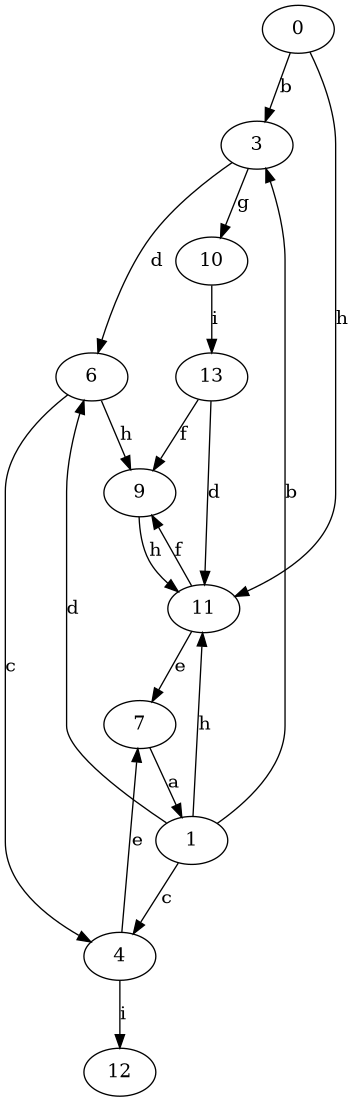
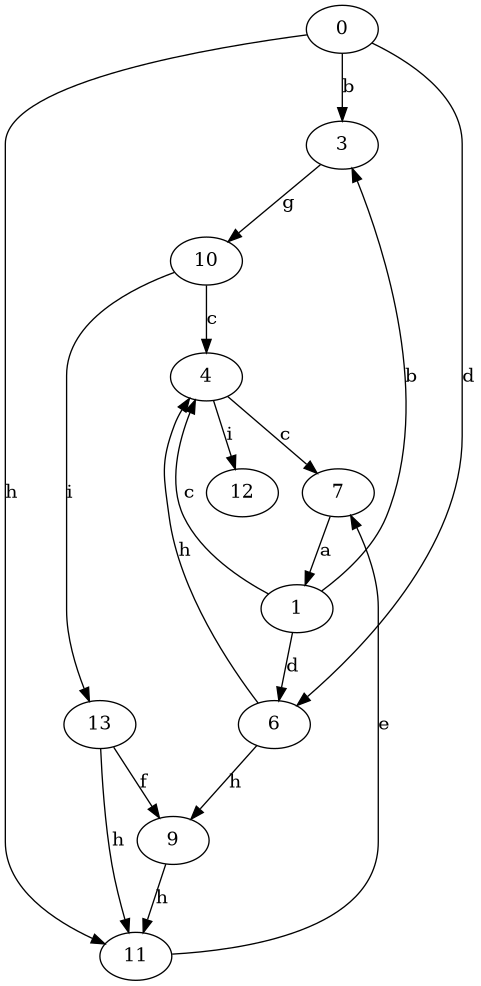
edge "3" -> "6": now "0" -> "6"
edge "10" -> "4": added, label "c"
edge "13" -> "11": label "d" -> "h"
edge "11" -> "9": removed, label "f"
edge "6" -> "4": label "c" -> "h"
edge "1" -> "11": removed, label "h"
edge "4" -> "7": label "e" -> "c"
